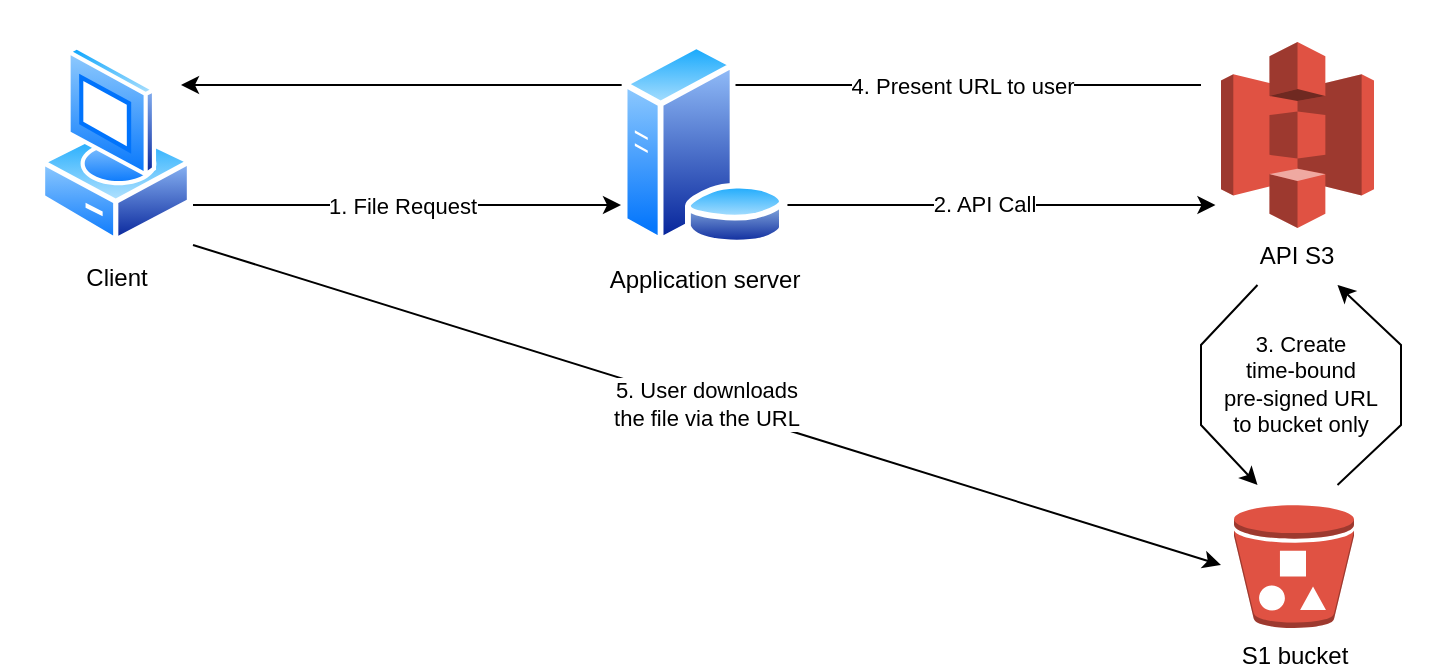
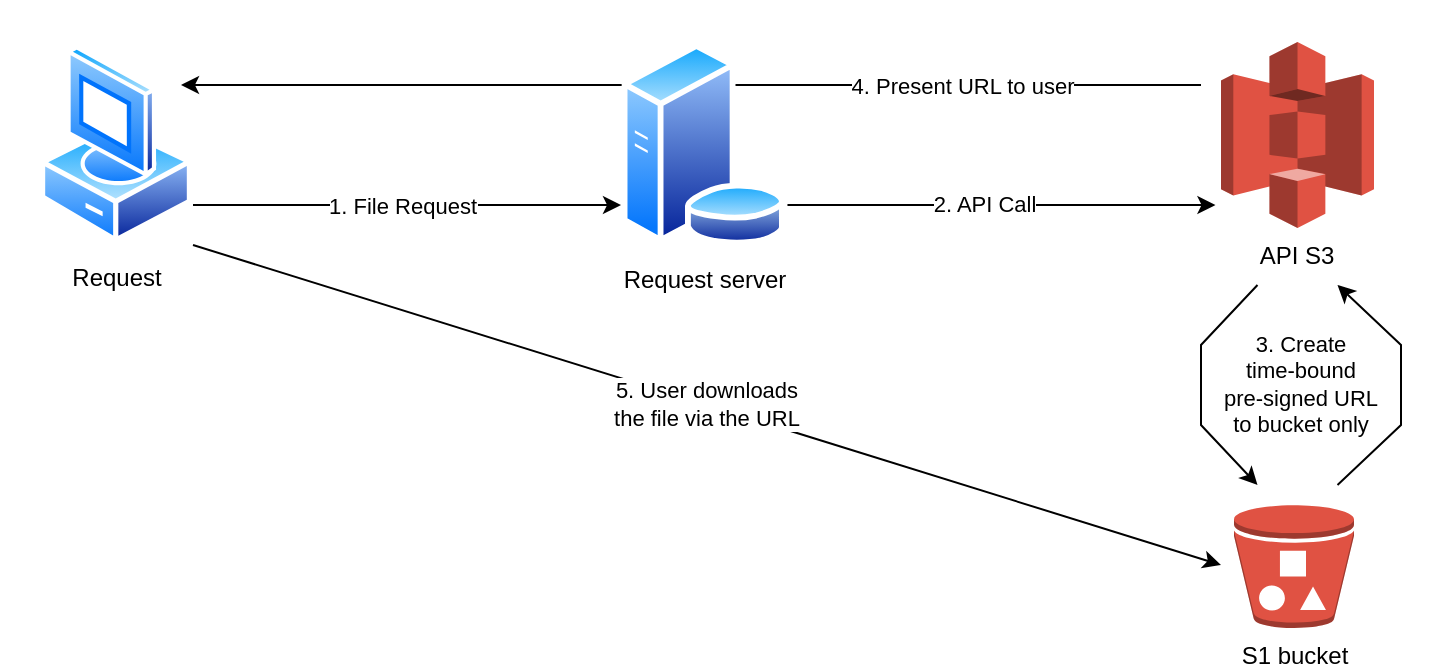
node "Client": label "Client" -> "Request"
node "Application server": label "Application server" -> "Request server"
